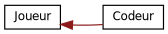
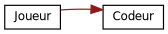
edge "Codeur" -> "Joueur": reversed
